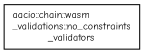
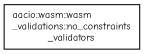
node "aacio::chain::wasm _validations::no_constraints _validators": label "aacio::chain::wasm _validations::no_constraints _validators" -> "aacio::wasm::wasm _validations::no_constraints _validators"
